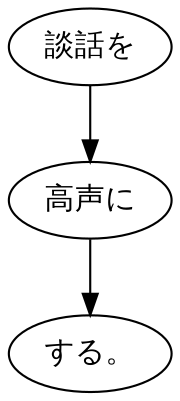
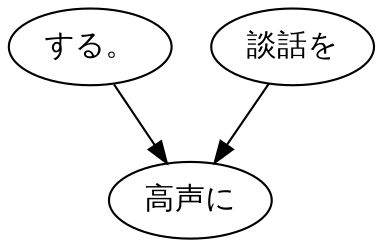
edge "高声に" -> "する。": reversed
